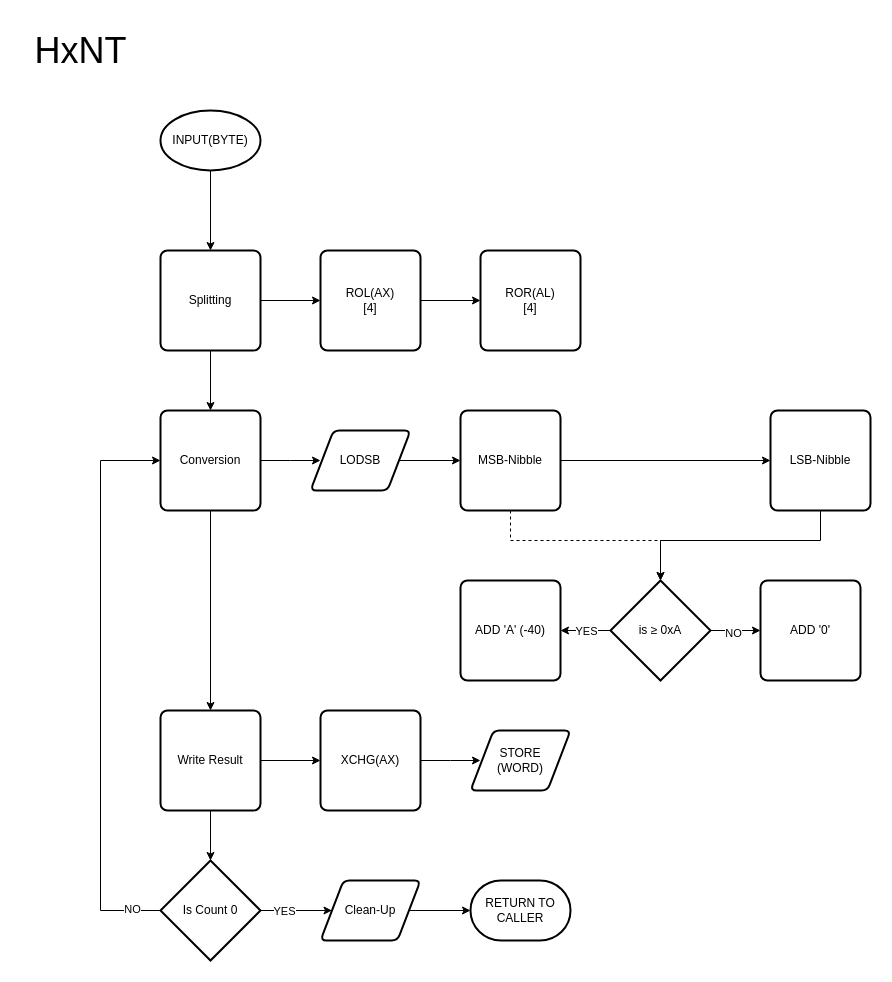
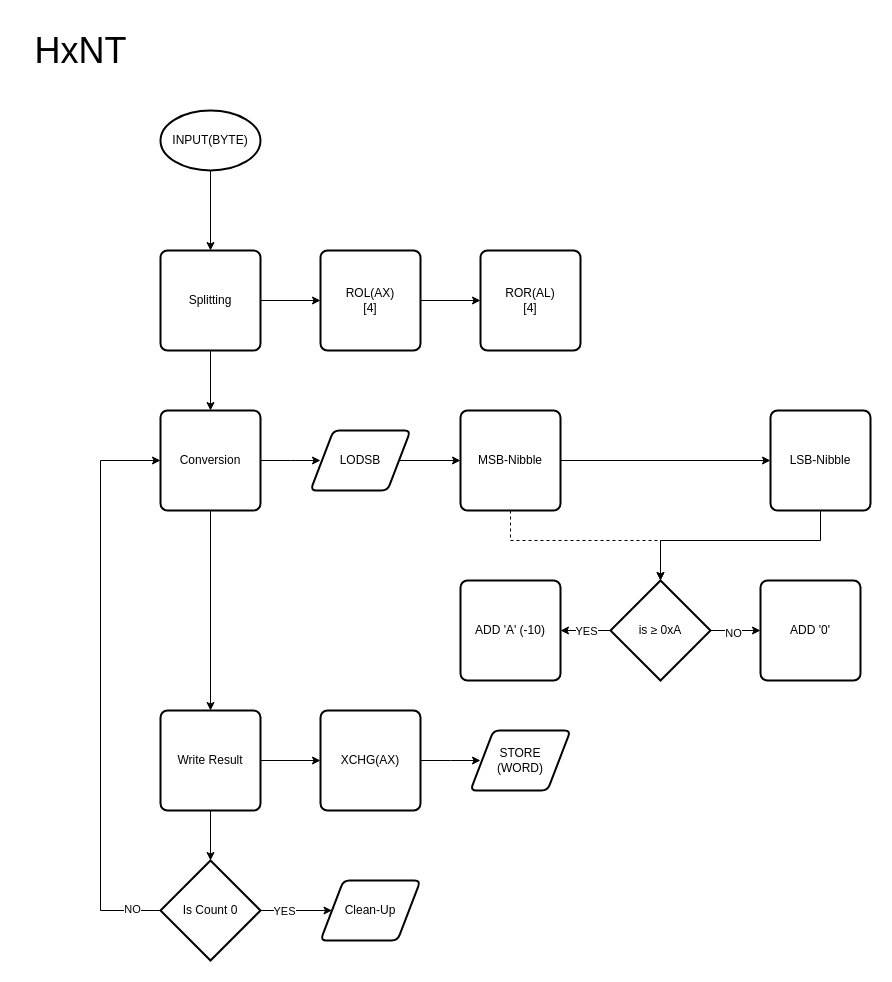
node "ADD 'A' (-40)": label "ADD 'A' (-40)" -> "ADD 'A' (-10)"
edge "Clean-Up" -> "RETURN TO CALLER": removed
node "RETURN TO CALLER": removed
